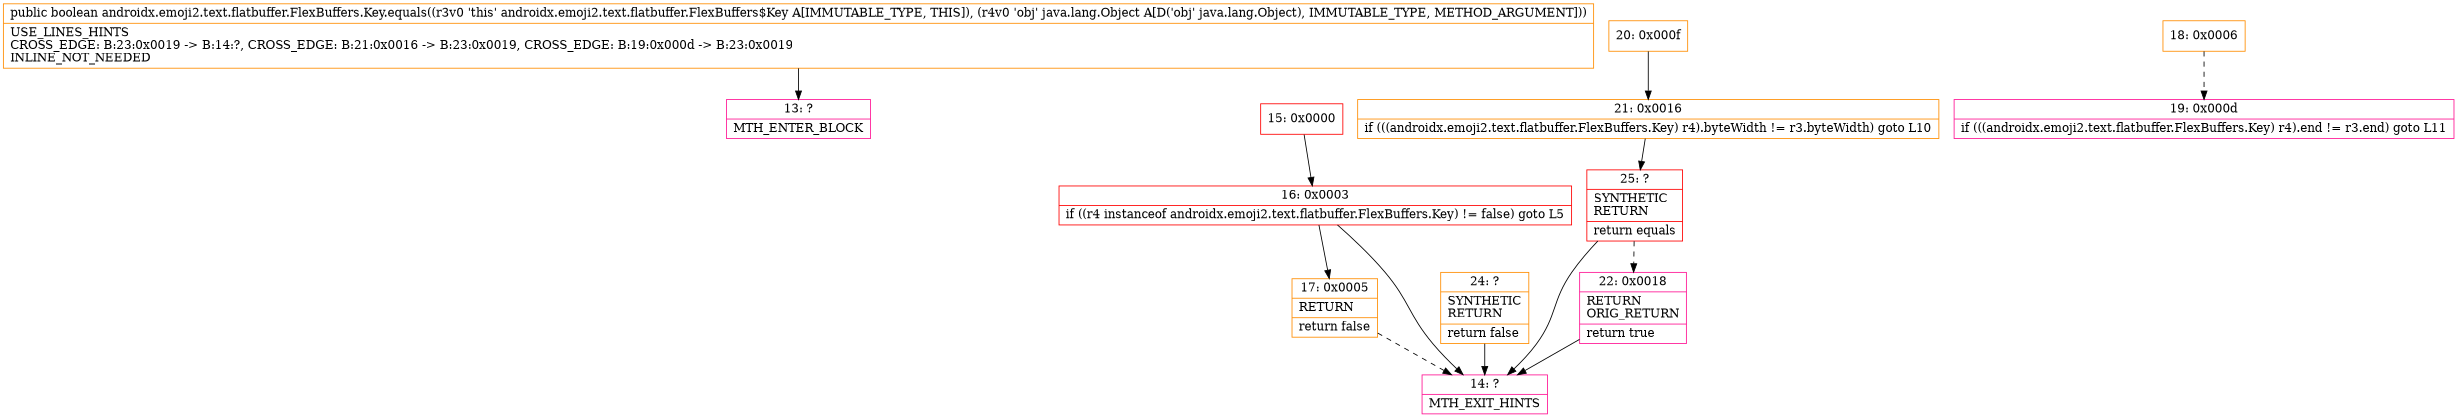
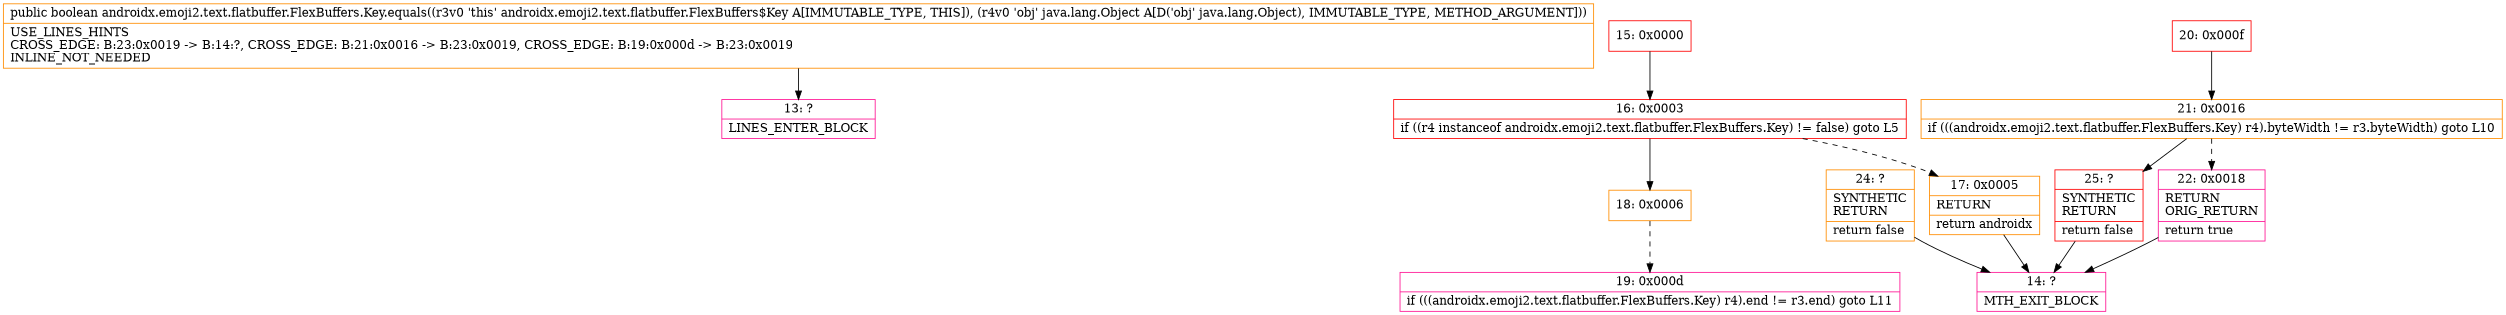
node "20: 0x000f": color darkorange -> red
node "13: ?": text "MTH_ENTER_BLOCK" -> "LINES_ENTER_BLOCK"
node "25: ?": text "return equals" -> "return false"
edge "16: 0x0003" -> "17: 0x0005": style solid -> dashed
edge "25: ?" -> "22: 0x0018": now "21: 0x0016" -> "22: 0x0018"
edge "16: 0x0003" -> "14: ?": now "16: 0x0003" -> "18: 0x0006"
node "17: 0x0005": text "return false" -> "return androidx"
edge "17: 0x0005" -> "14: ?": style dashed -> solid
node "14: ?": text "MTH_EXIT_HINTS" -> "MTH_EXIT_BLOCK"
